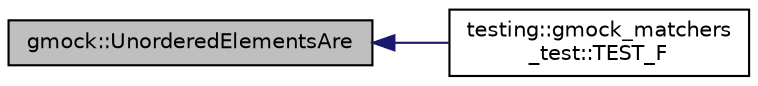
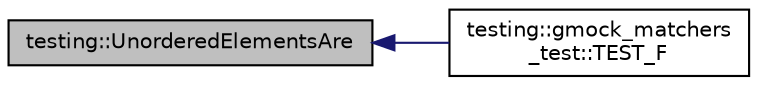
node "gmock::UnorderedElementsAre": label "gmock::UnorderedElementsAre" -> "testing::UnorderedElementsAre"
